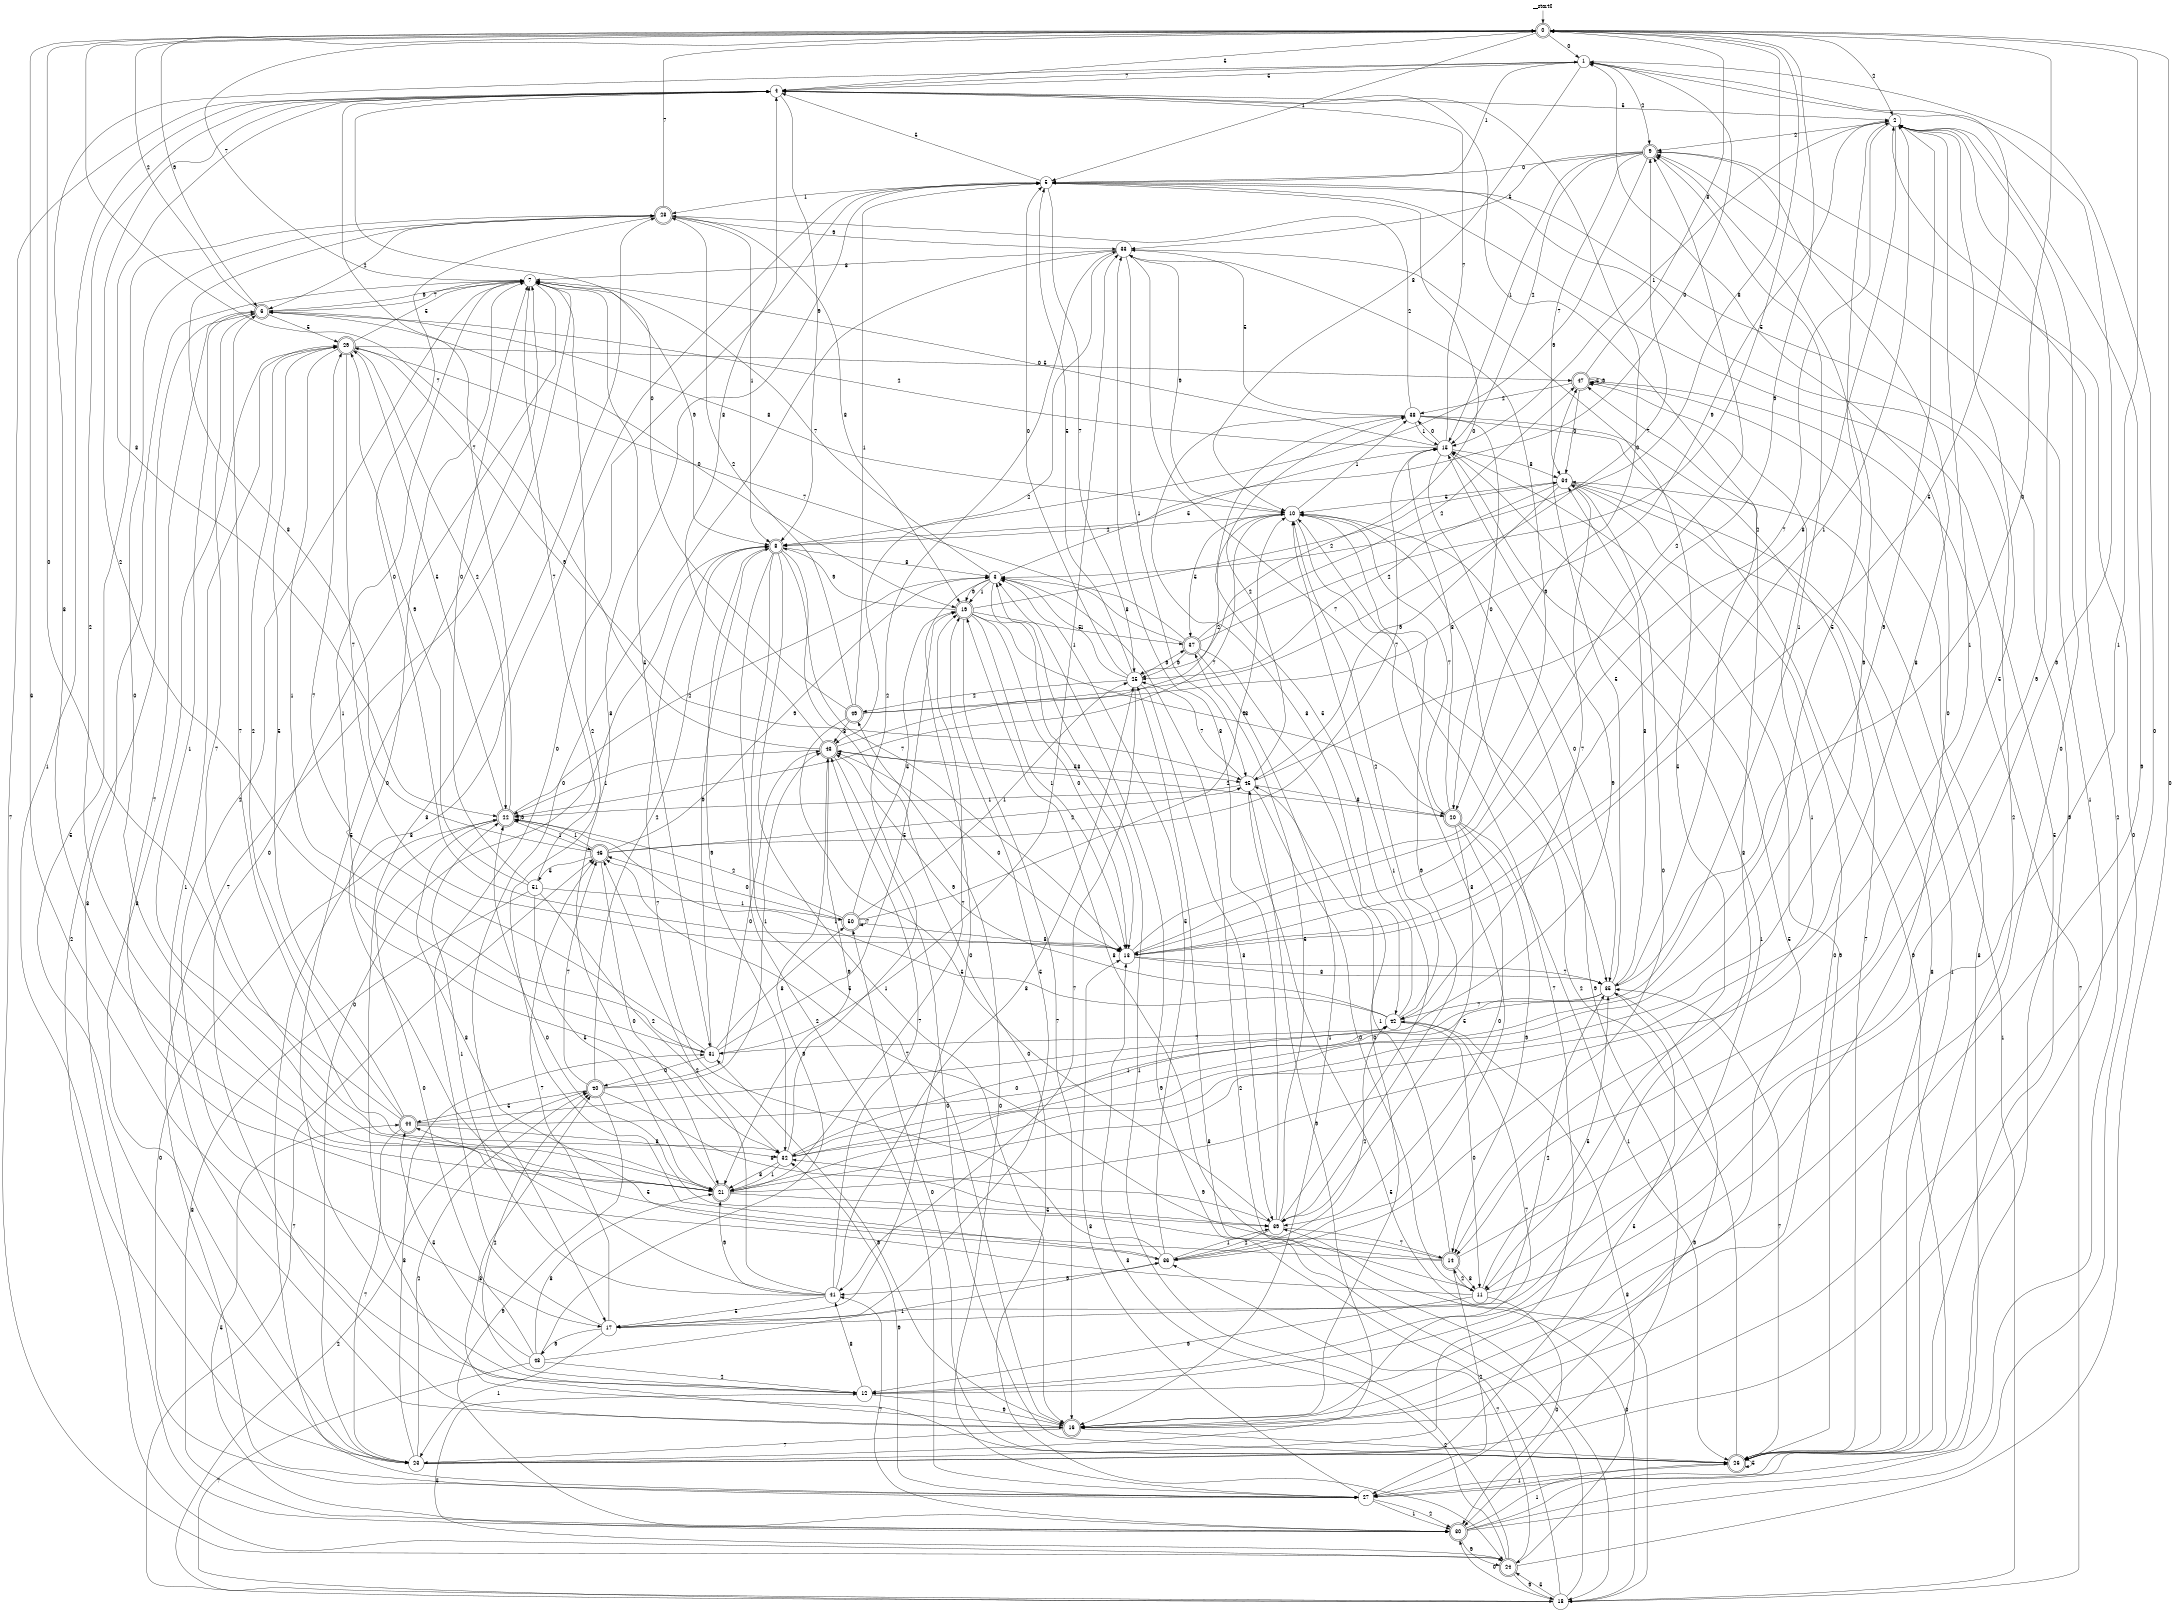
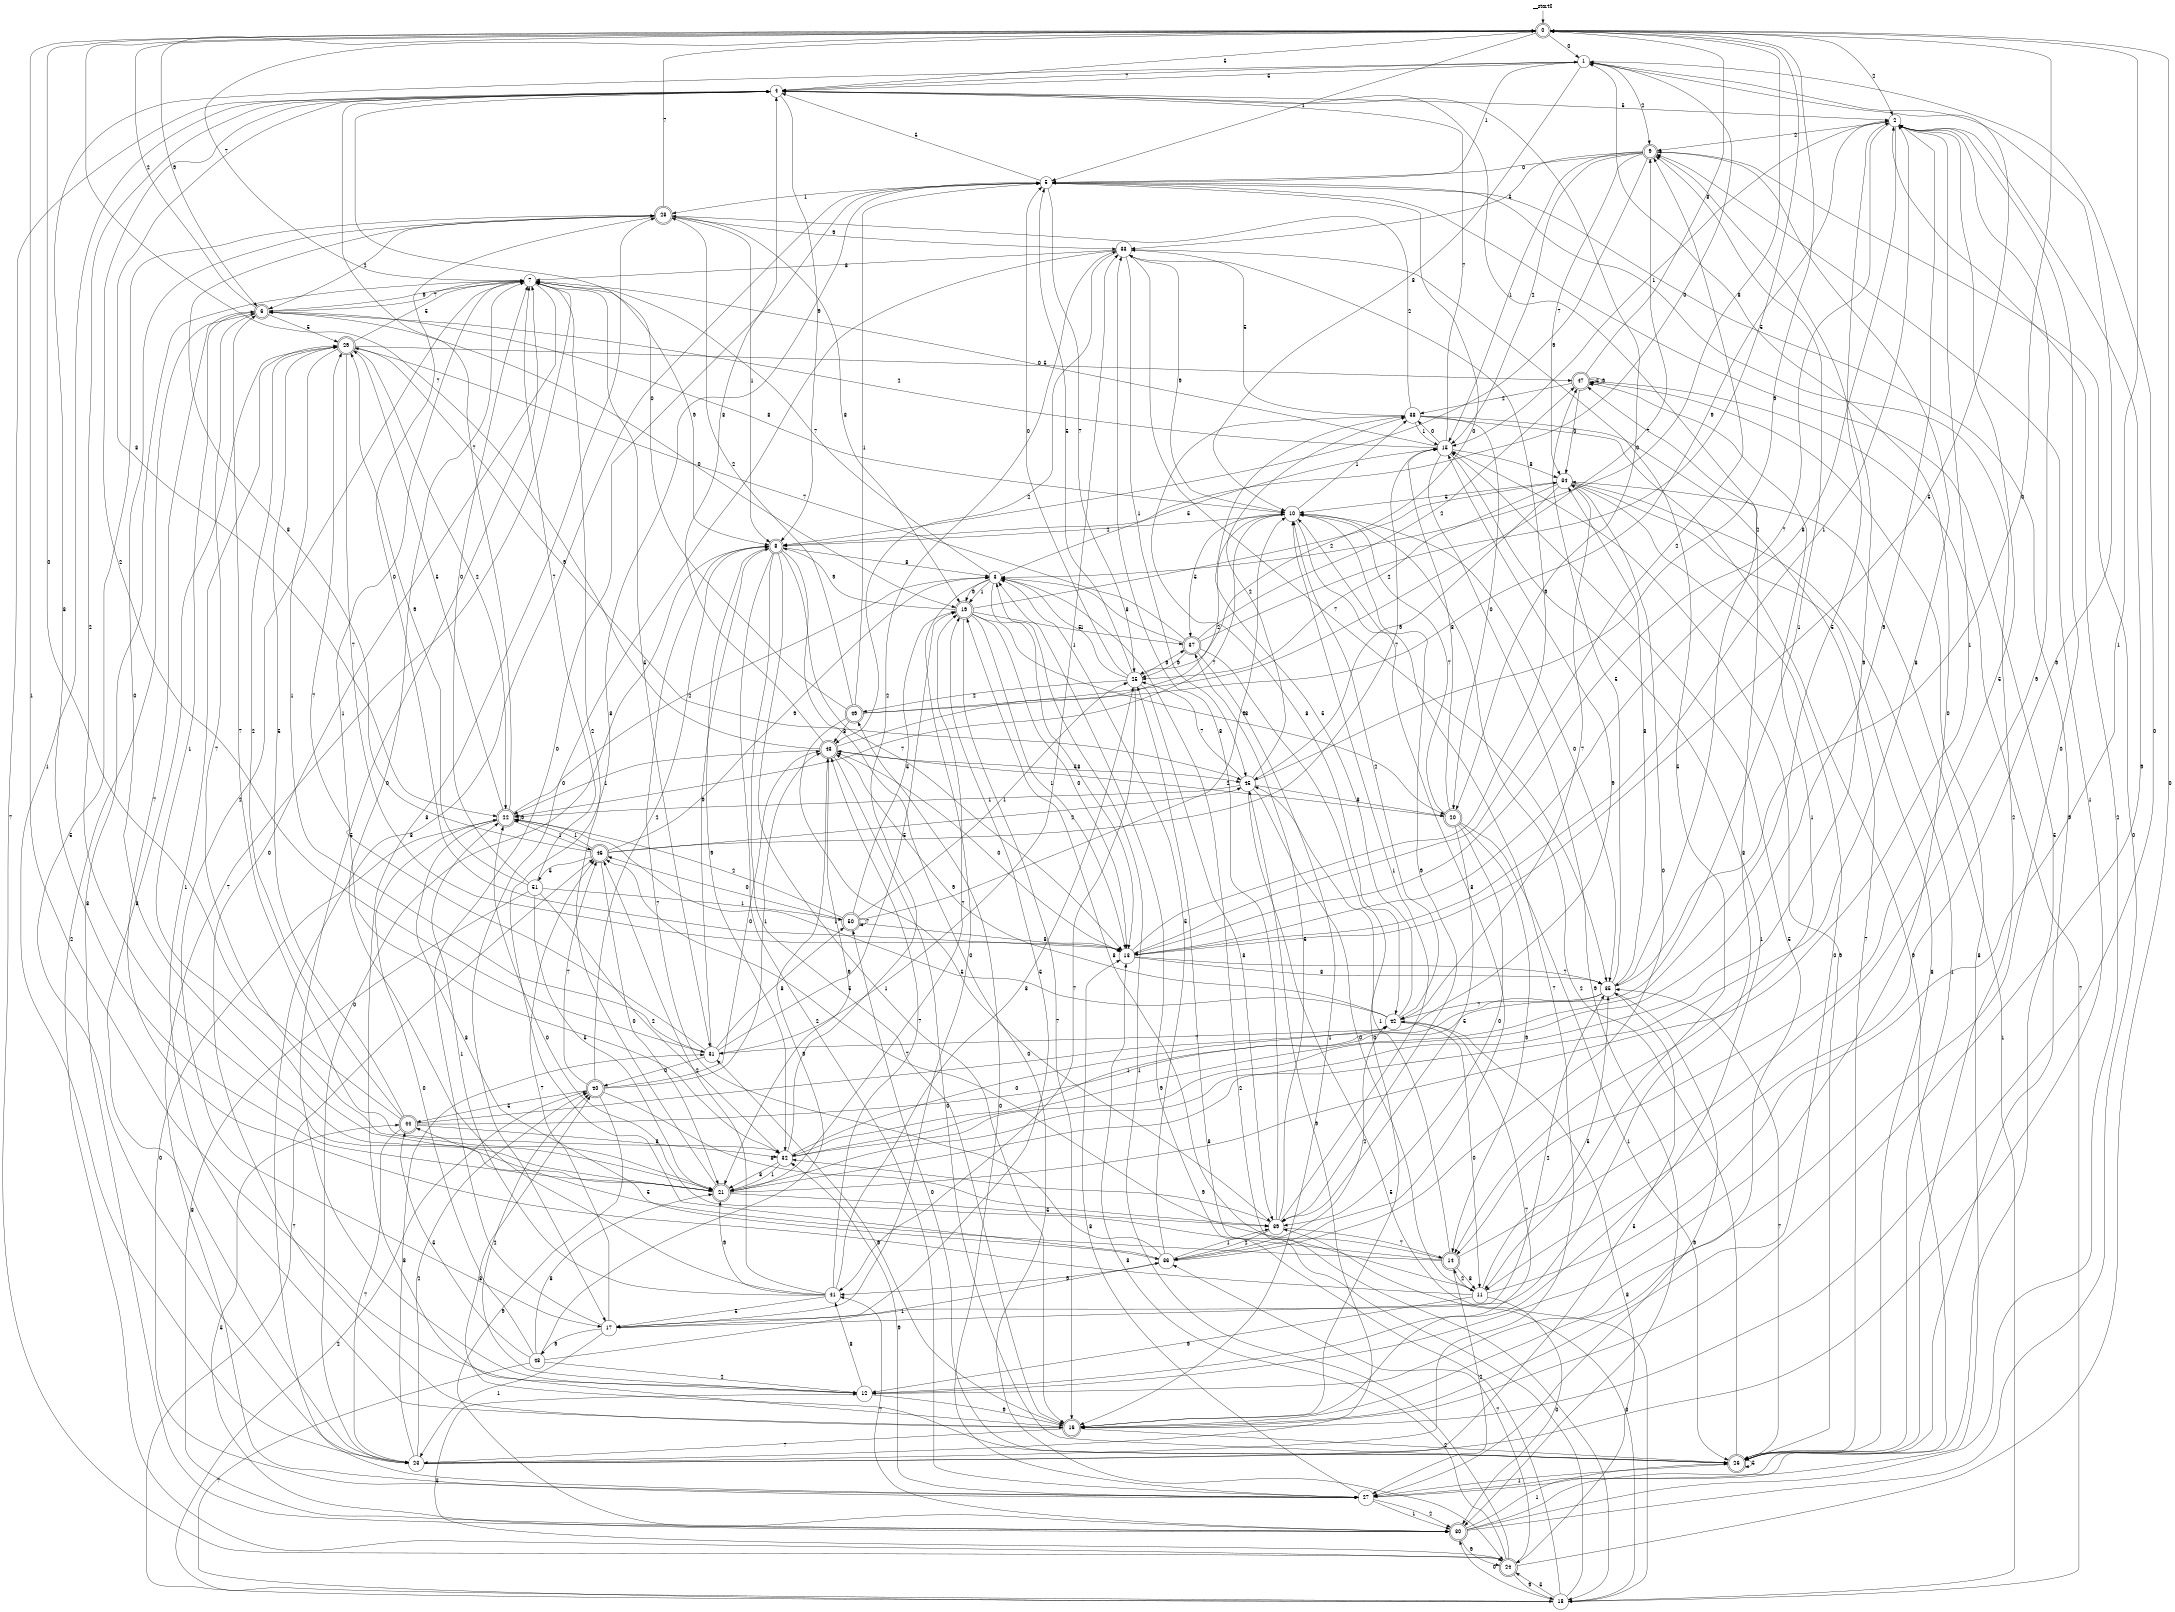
edge "12" -> "0": label "6" -> "1"
